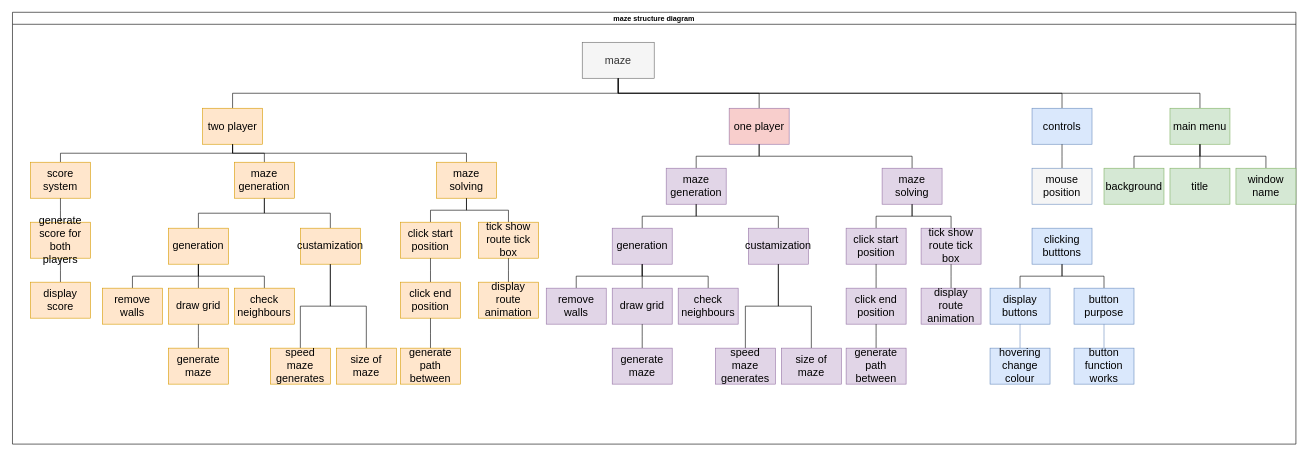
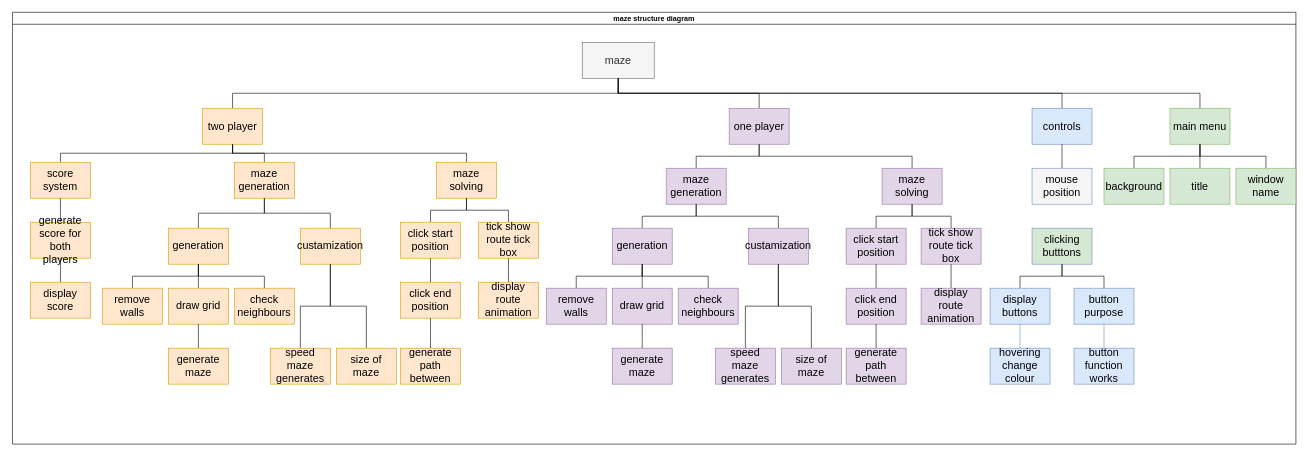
node "one player": fillcolor #f8cecc -> #e1d5e7
node "clicking butttons": fillcolor #dae8fc -> #d5e8d4
